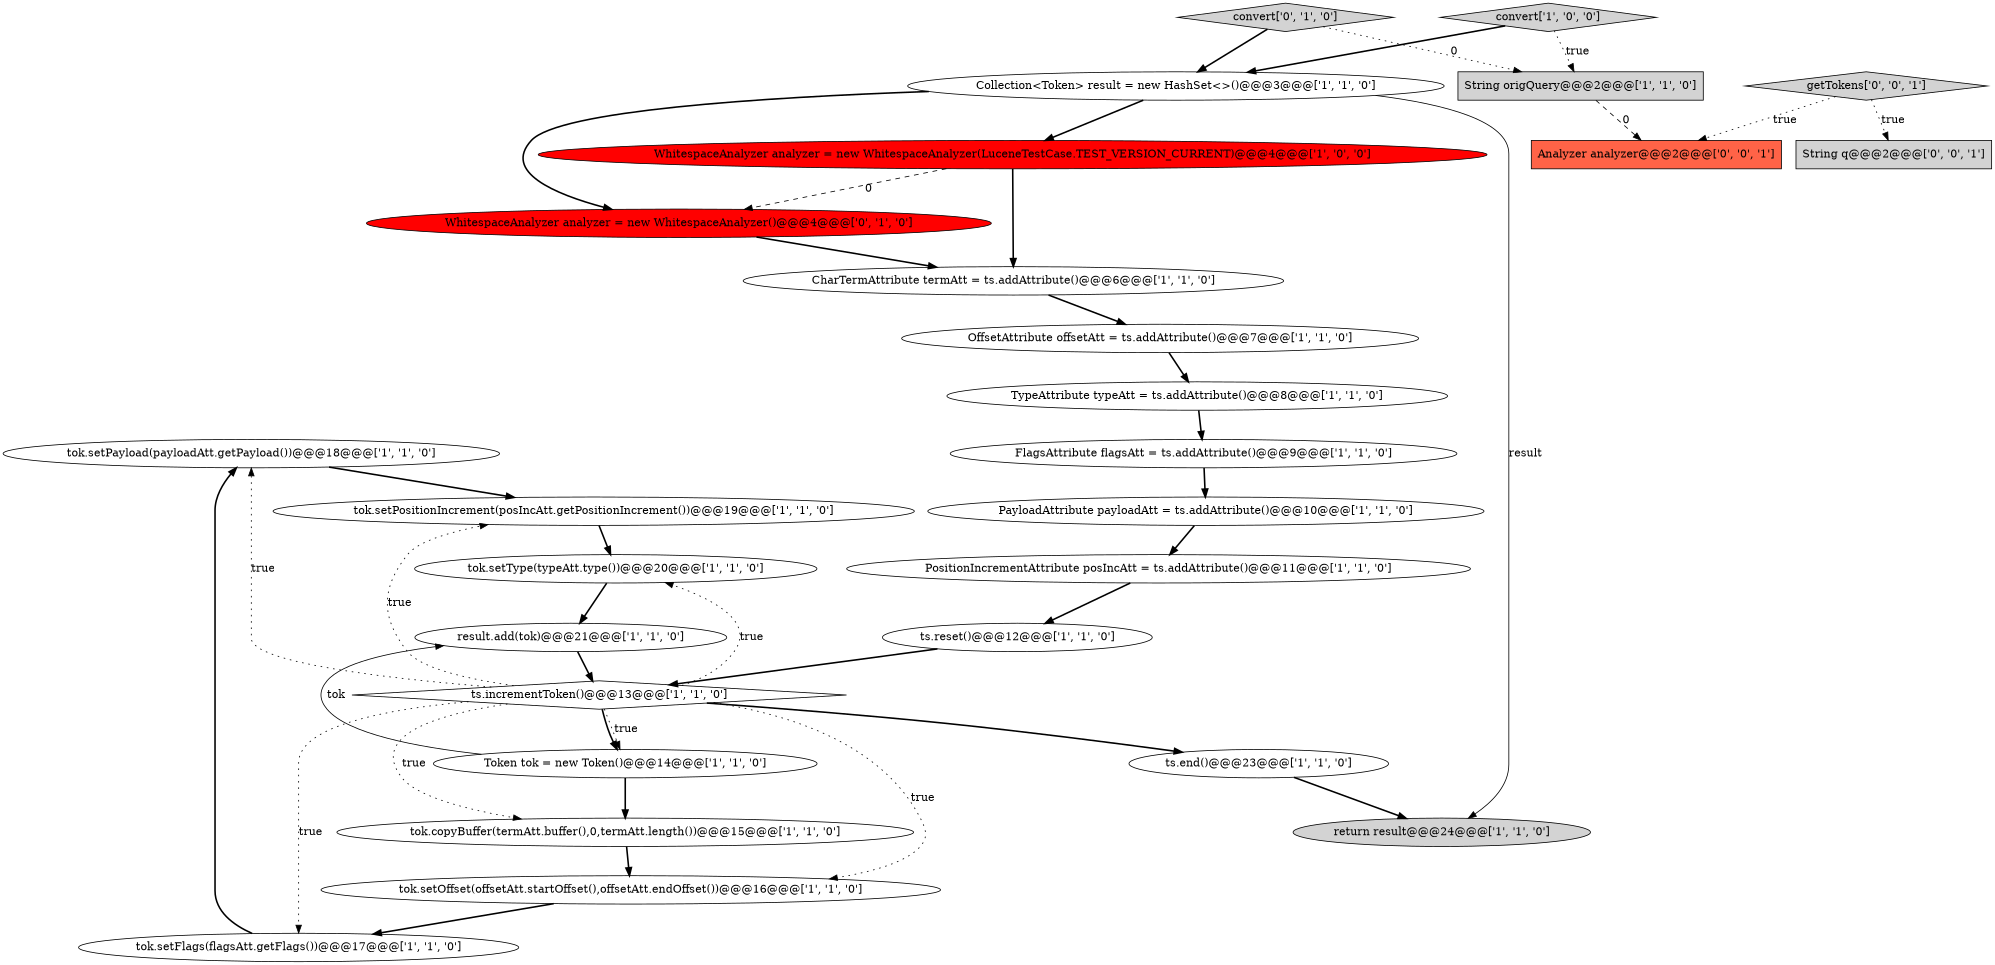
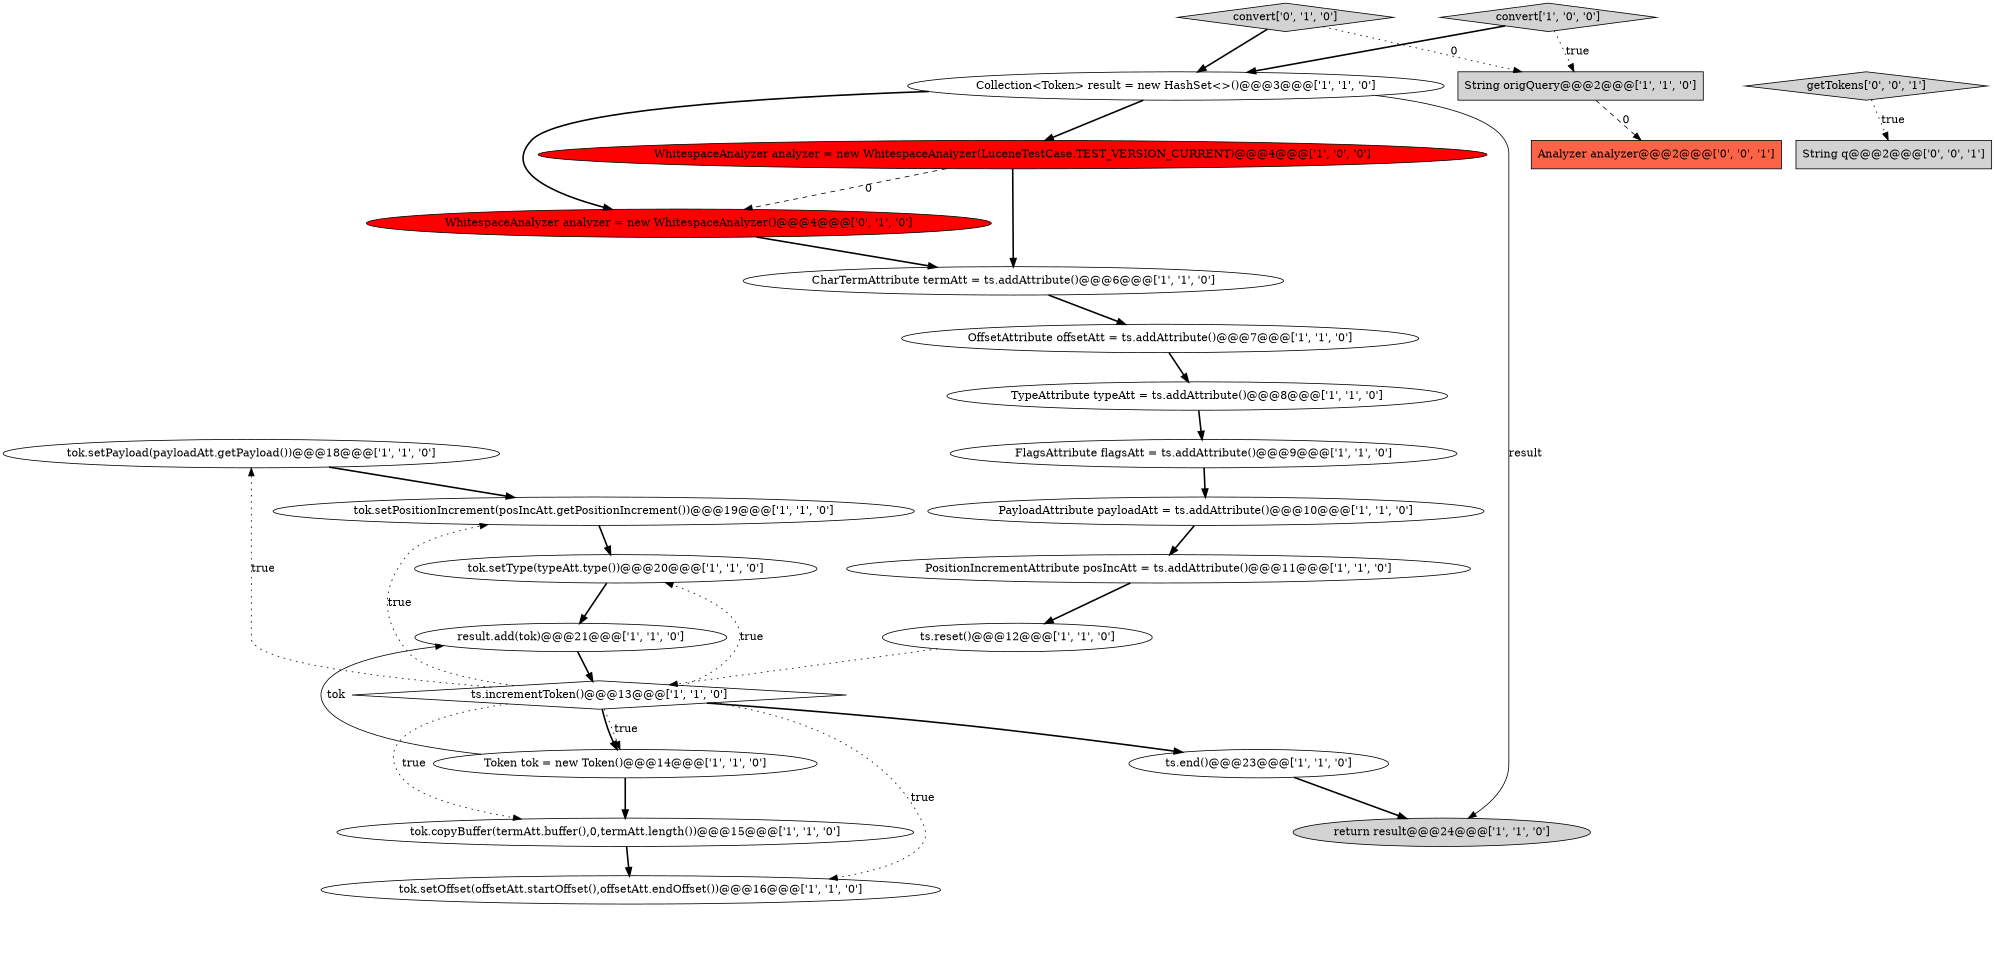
edge "getTokens['0', '0', '1']" -> "Analyzer analyzer@@@2@@@['0', '0', '1']": removed, label "true"
edge "ts.reset()@@@12@@@['1', '1', '0']" -> "ts.incrementToken()@@@13@@@['1', '1', '0']": style bold -> dotted
node "tok.setFlags(flagsAtt.getFlags())@@@17@@@['1', '1', '0']": removed
